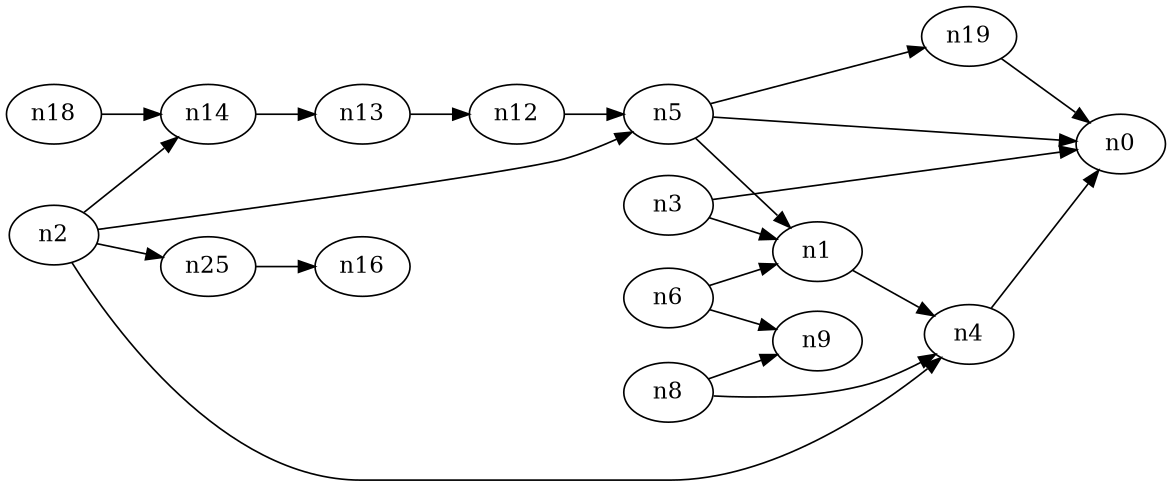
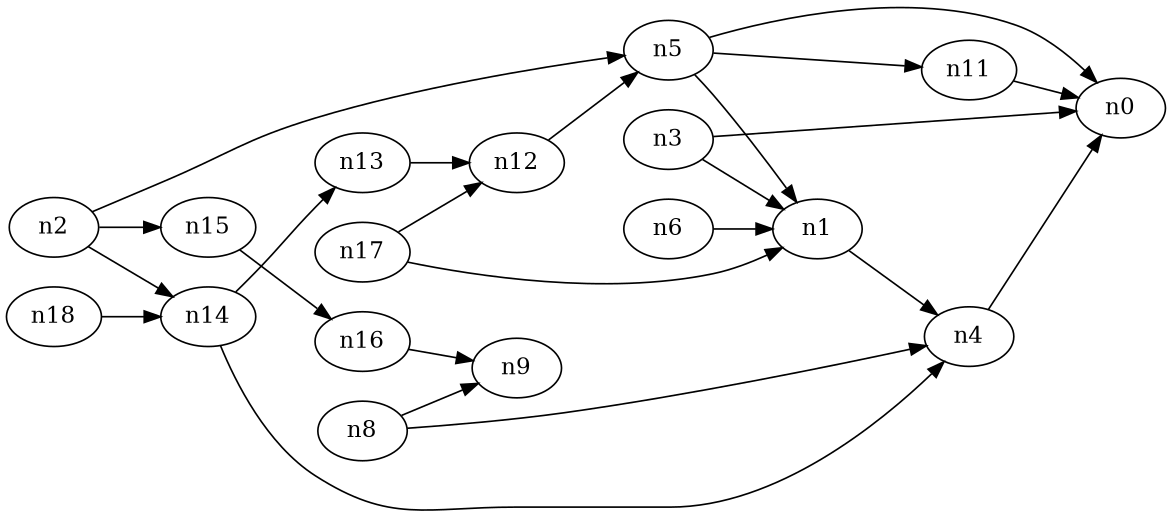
node "n19": label "n19" -> "n11"
node "n17": added
node "n25": label "n25" -> "n15"
edge "n6" -> "n9": now "n16" -> "n9"
edge "n2" -> "n4": now "n14" -> "n4"
